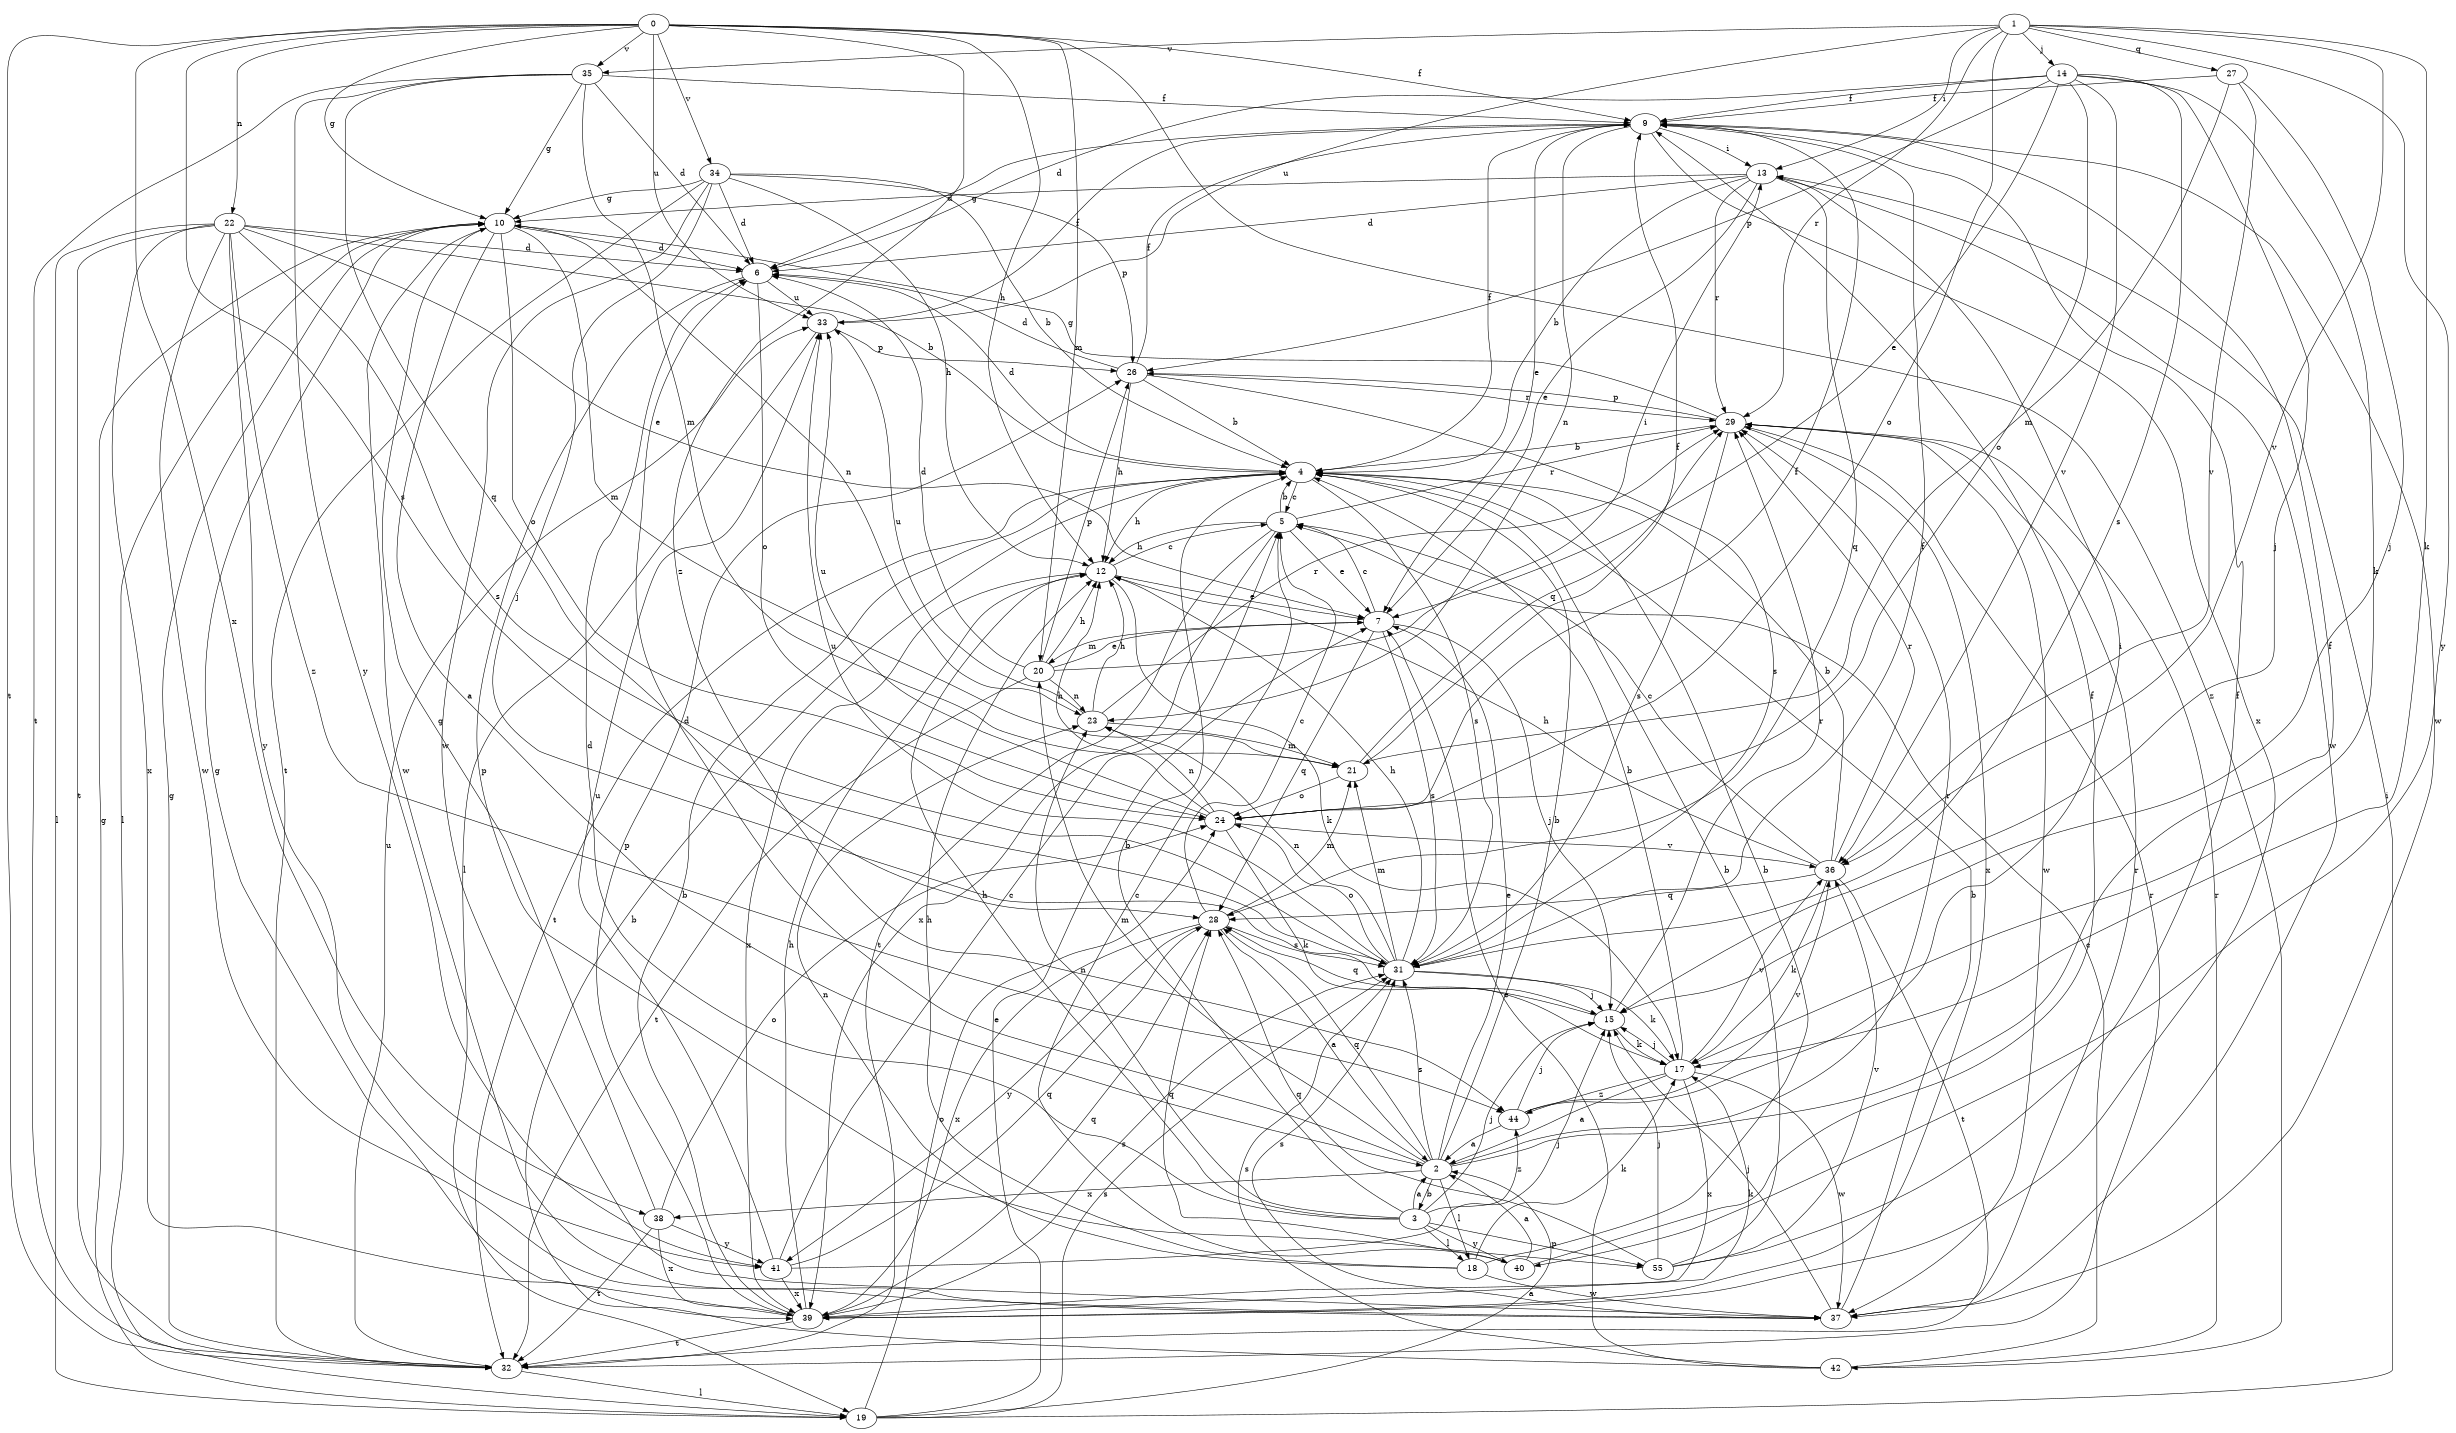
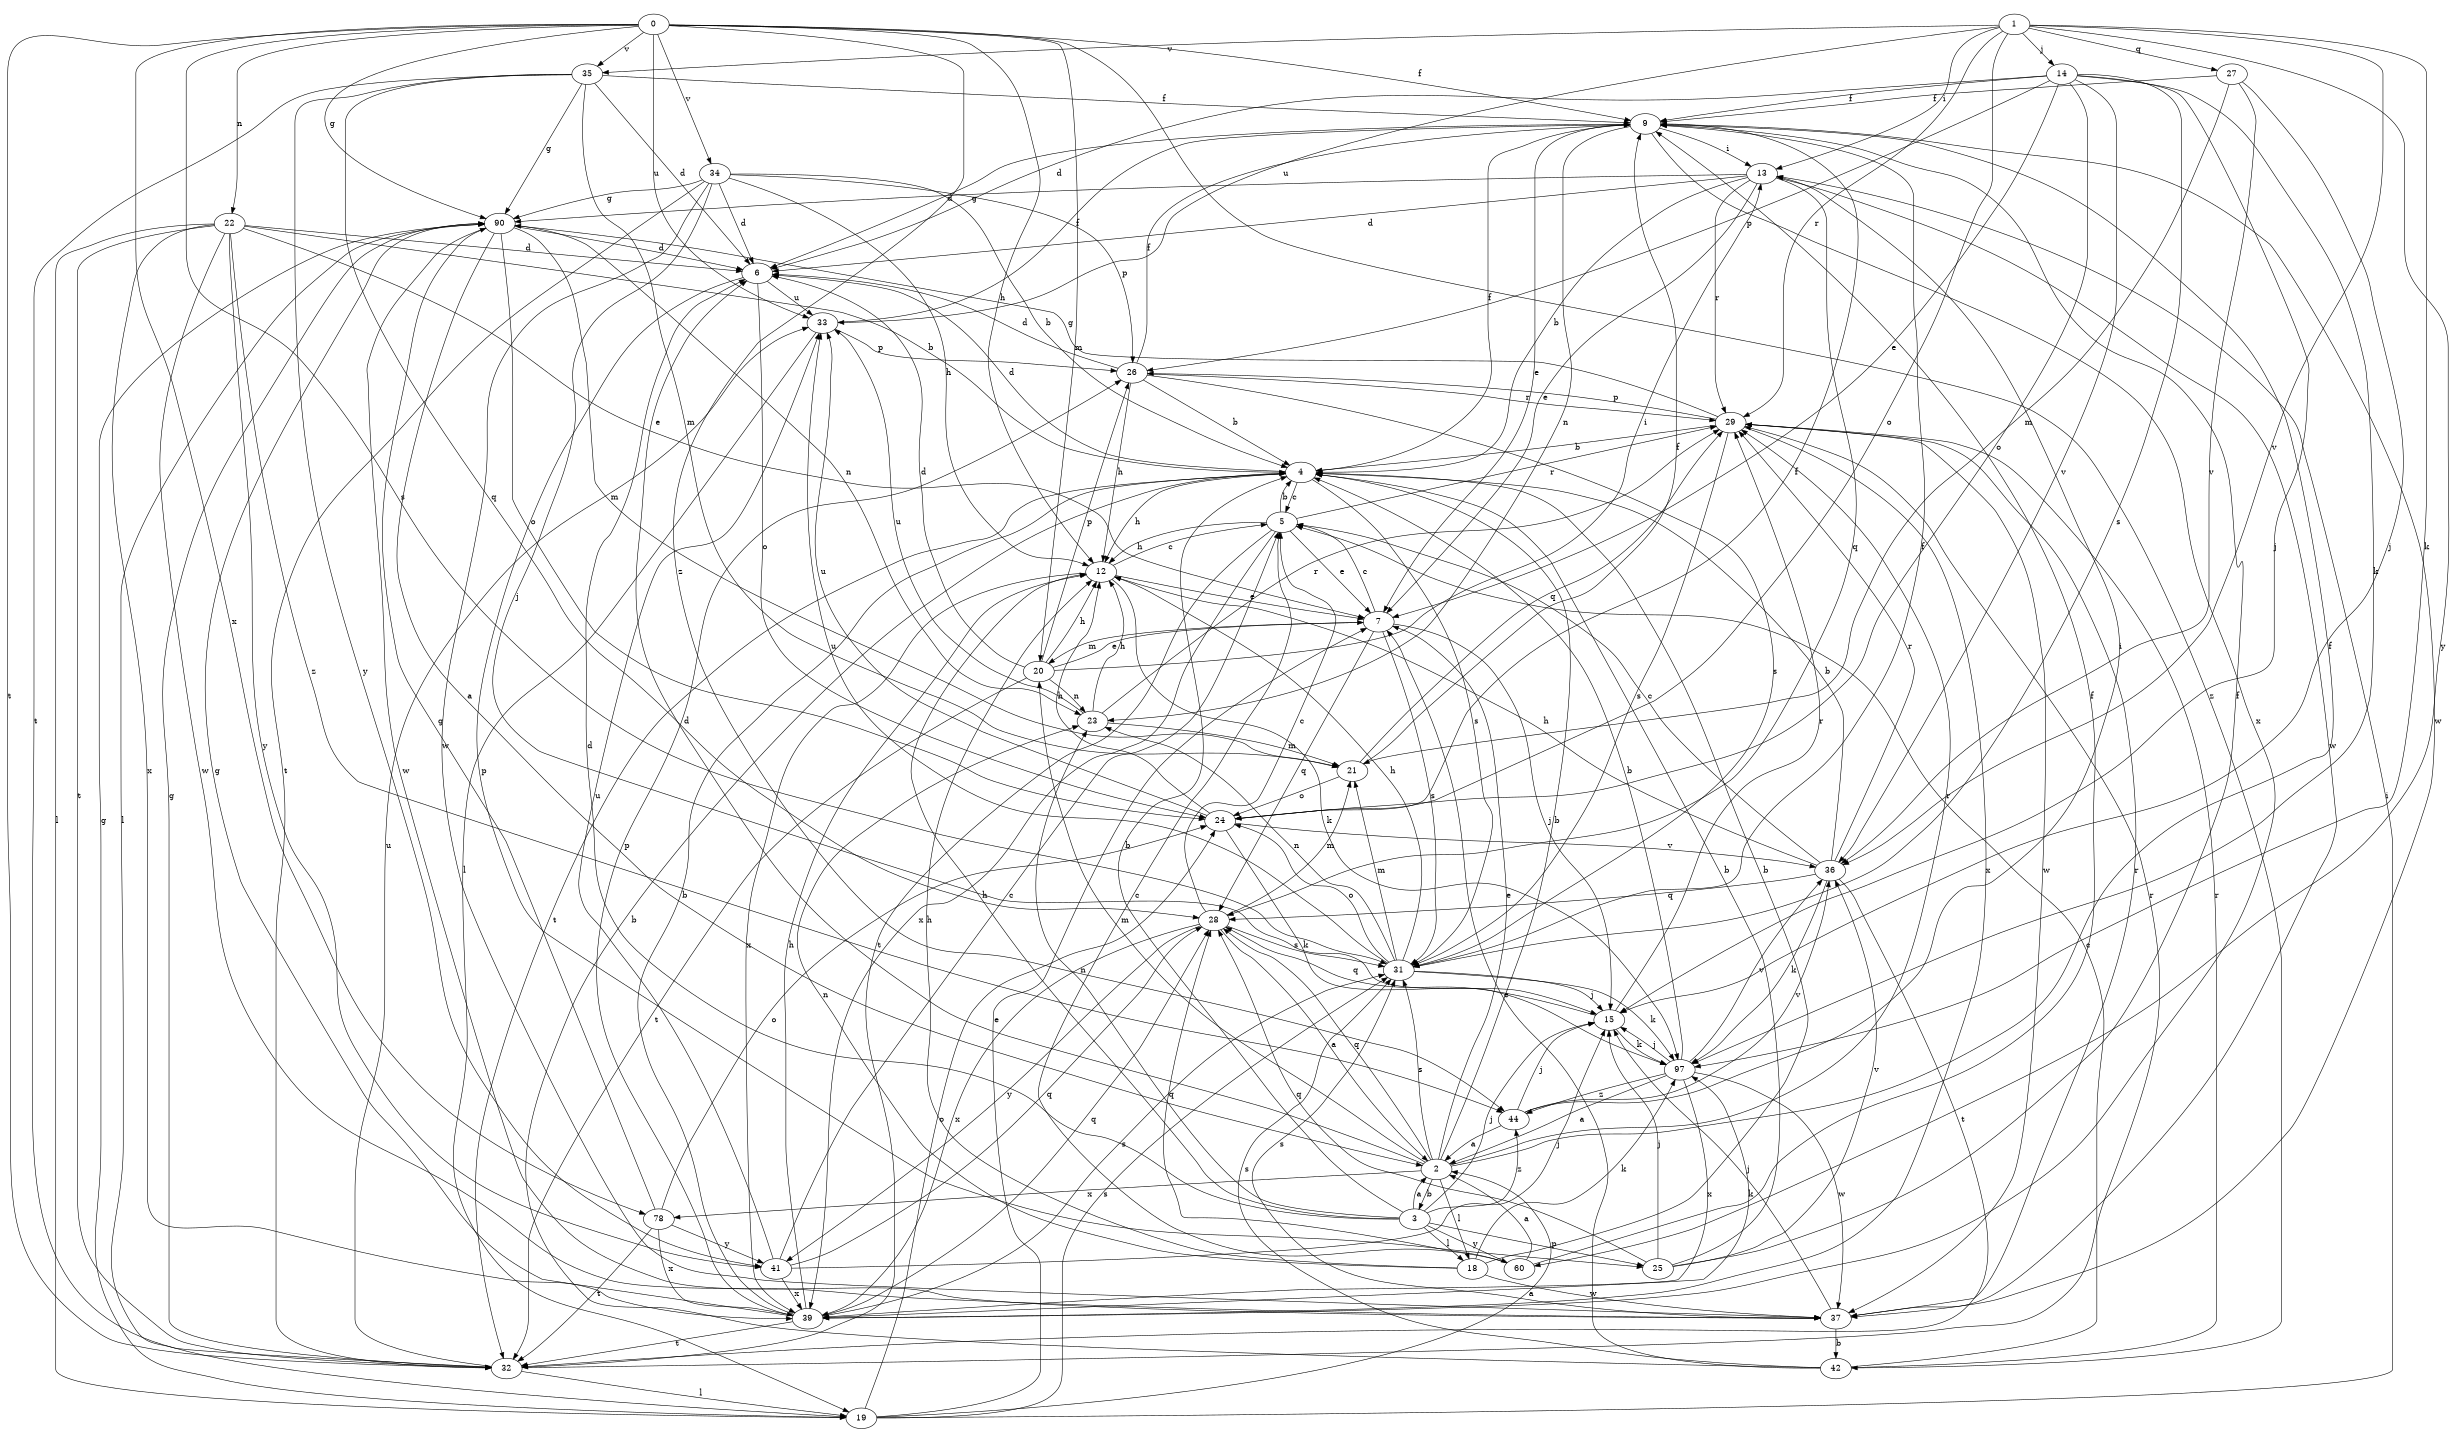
node "10": label "10" -> "90"
edge "22" -> "31": removed, label "s"
edge "24" -> "23": removed, label "n"
edge "37" -> "4": now "37" -> "42"
node "17": label "17" -> "97"
node "38": label "38" -> "78"
node "40": label "40" -> "60"
node "55": label "55" -> "25"
